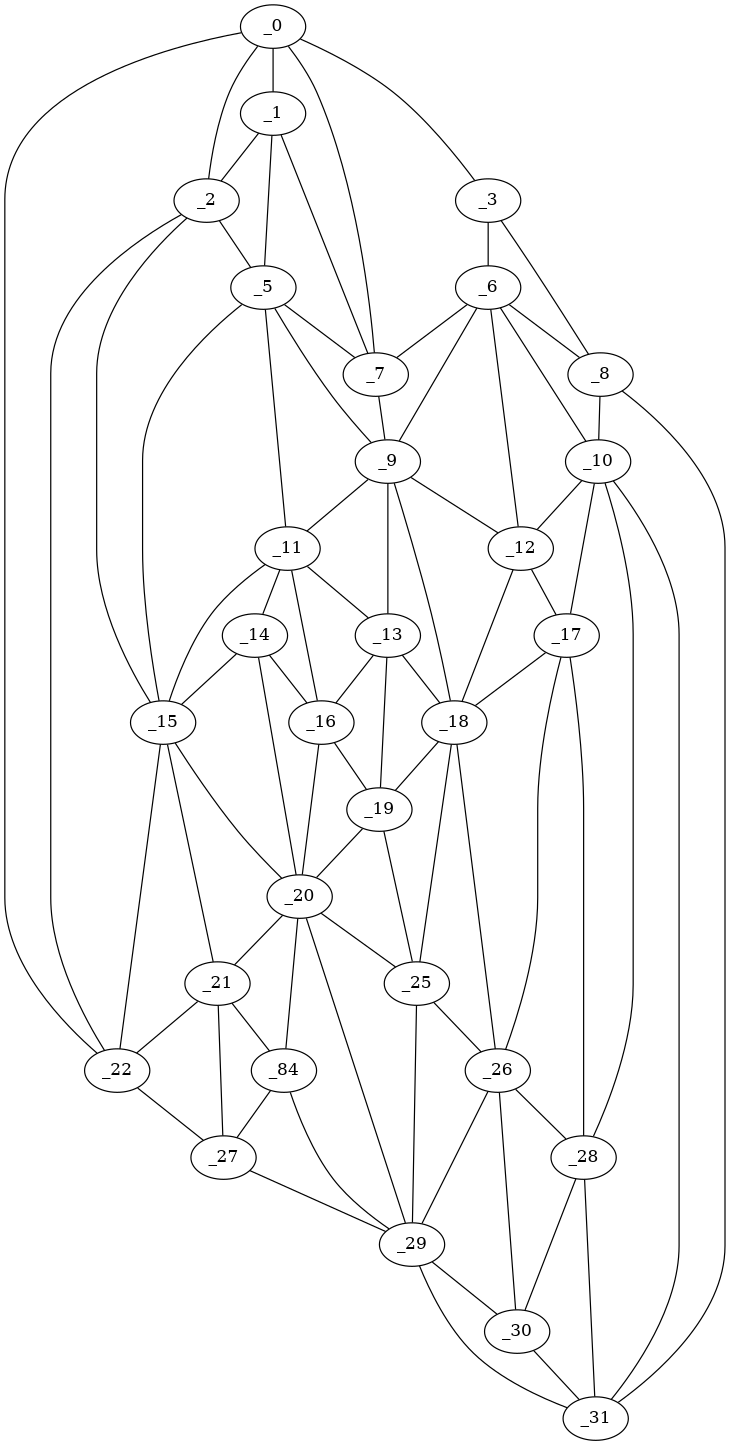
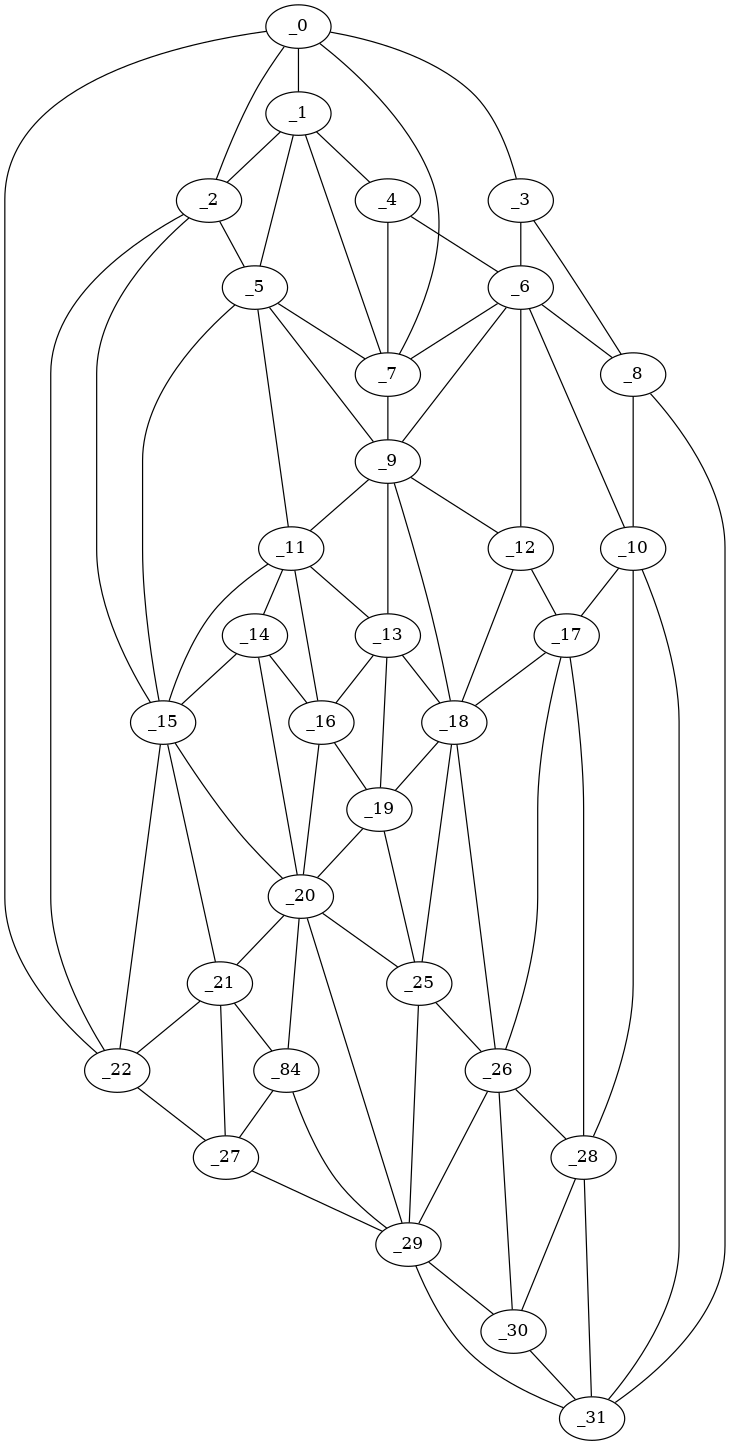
node "_4": added
edge "_10" -- "_12": removed
